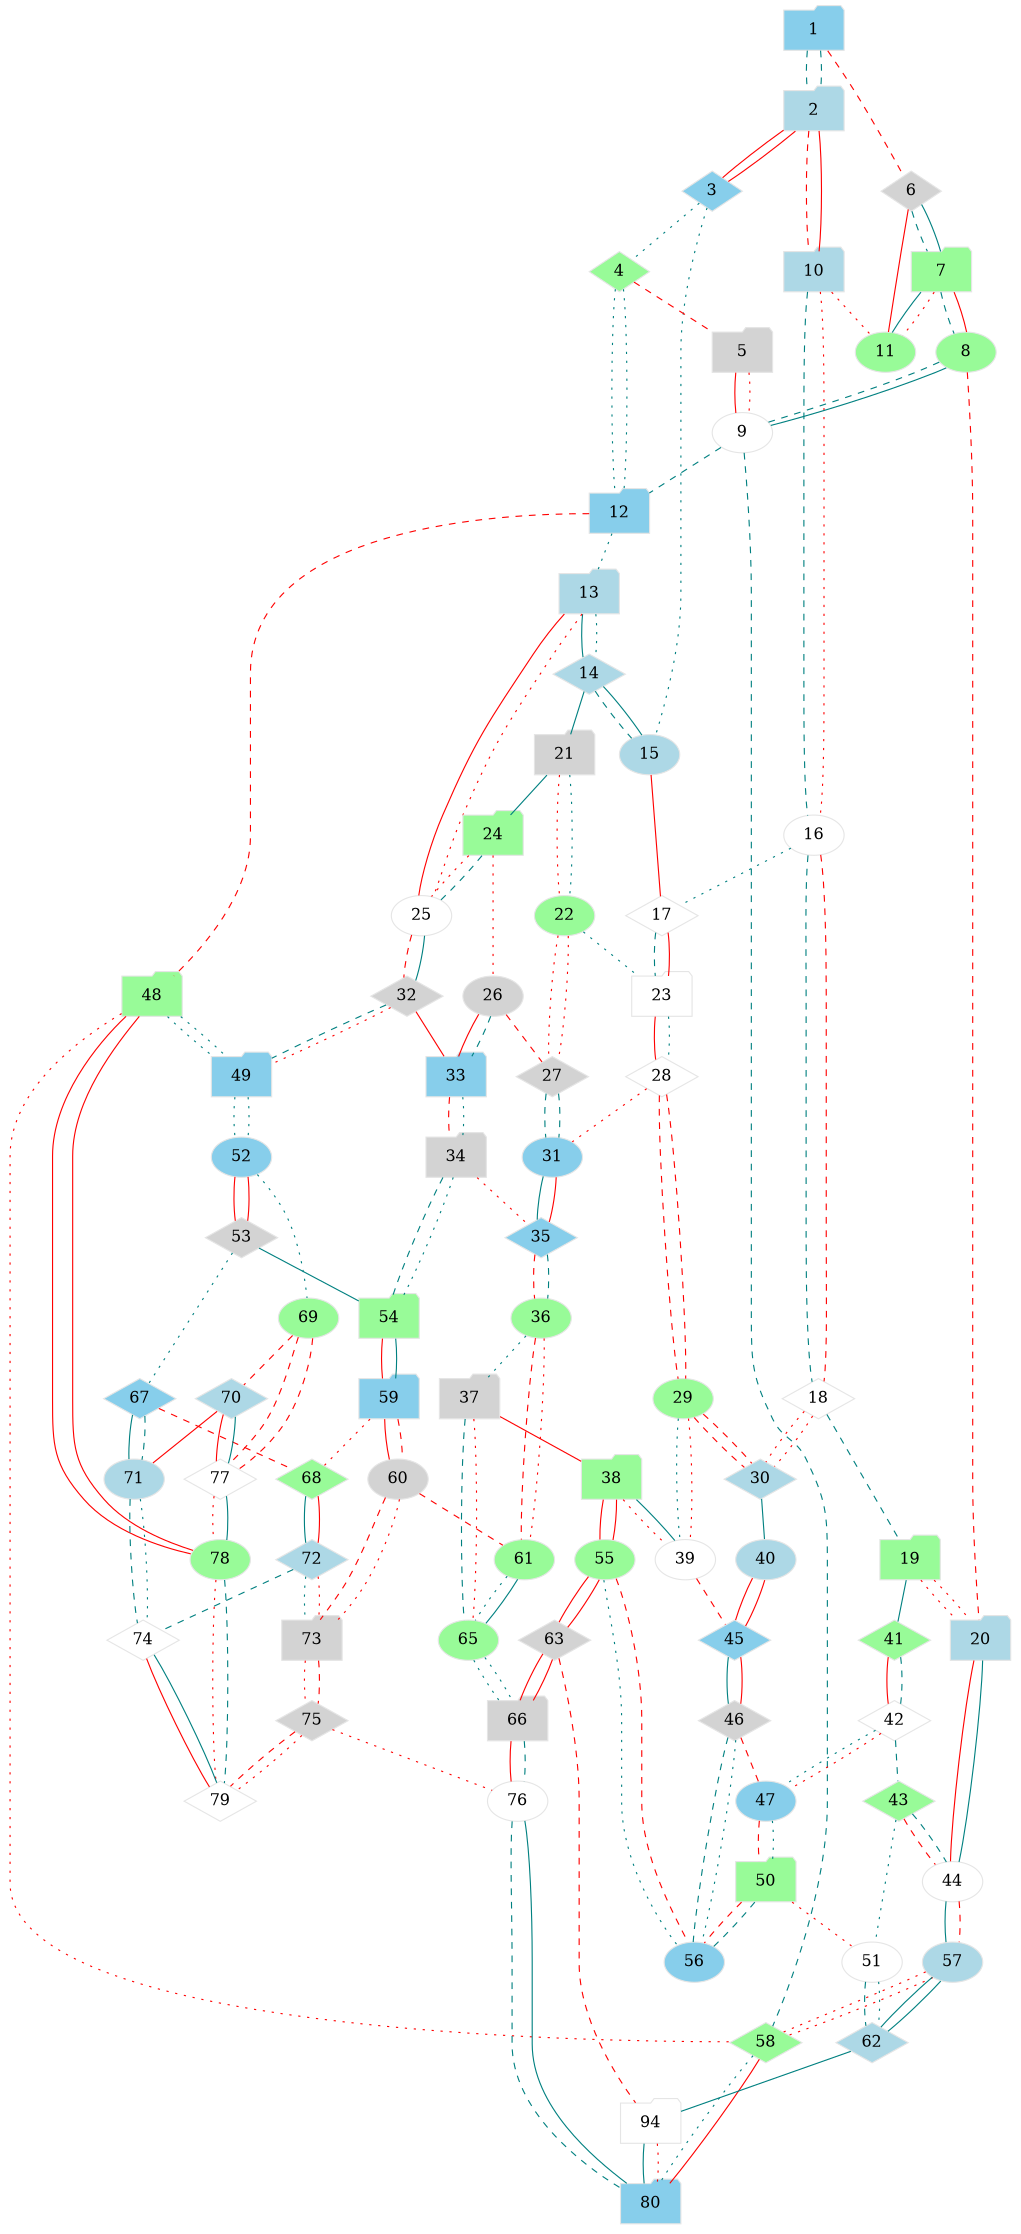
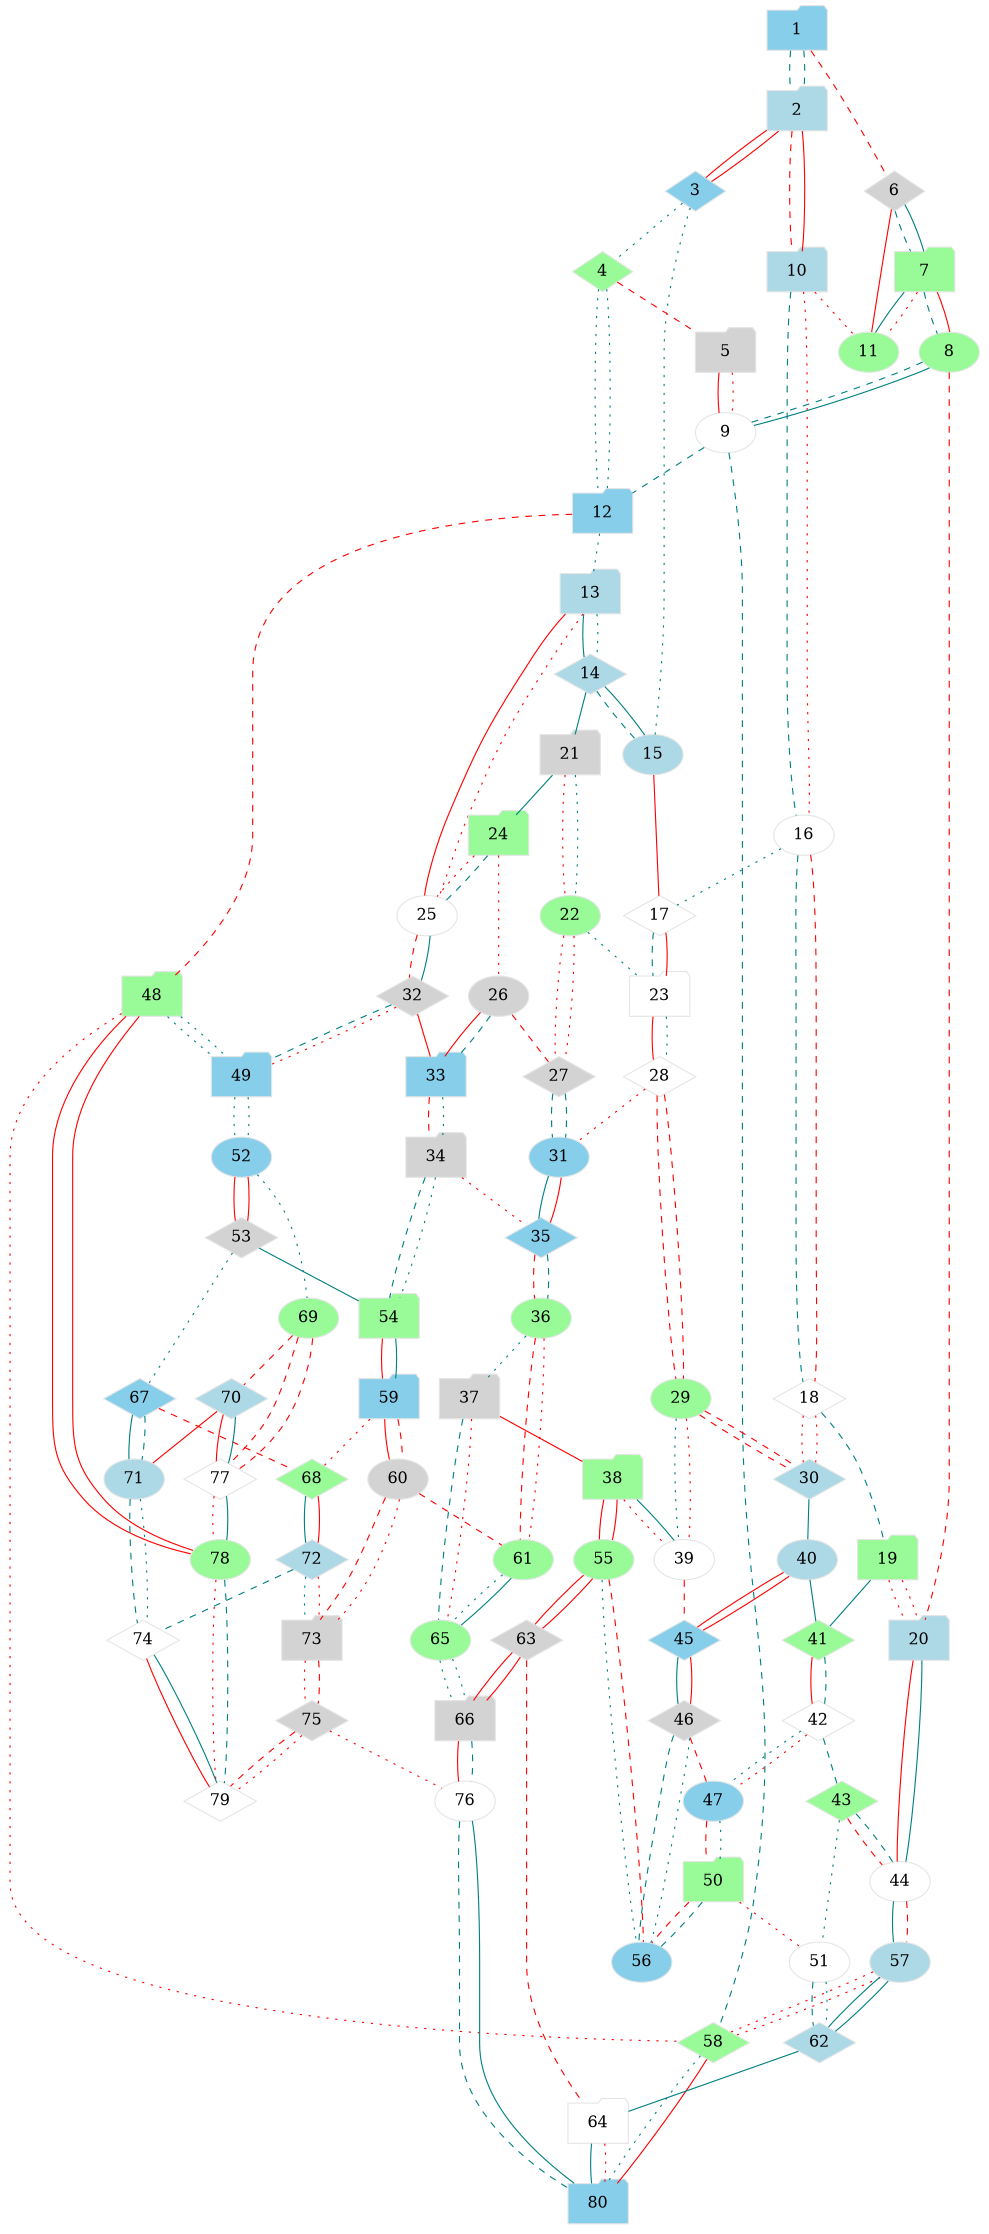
edge "40" -- "41": added
node "94": label "94" -> "64"
